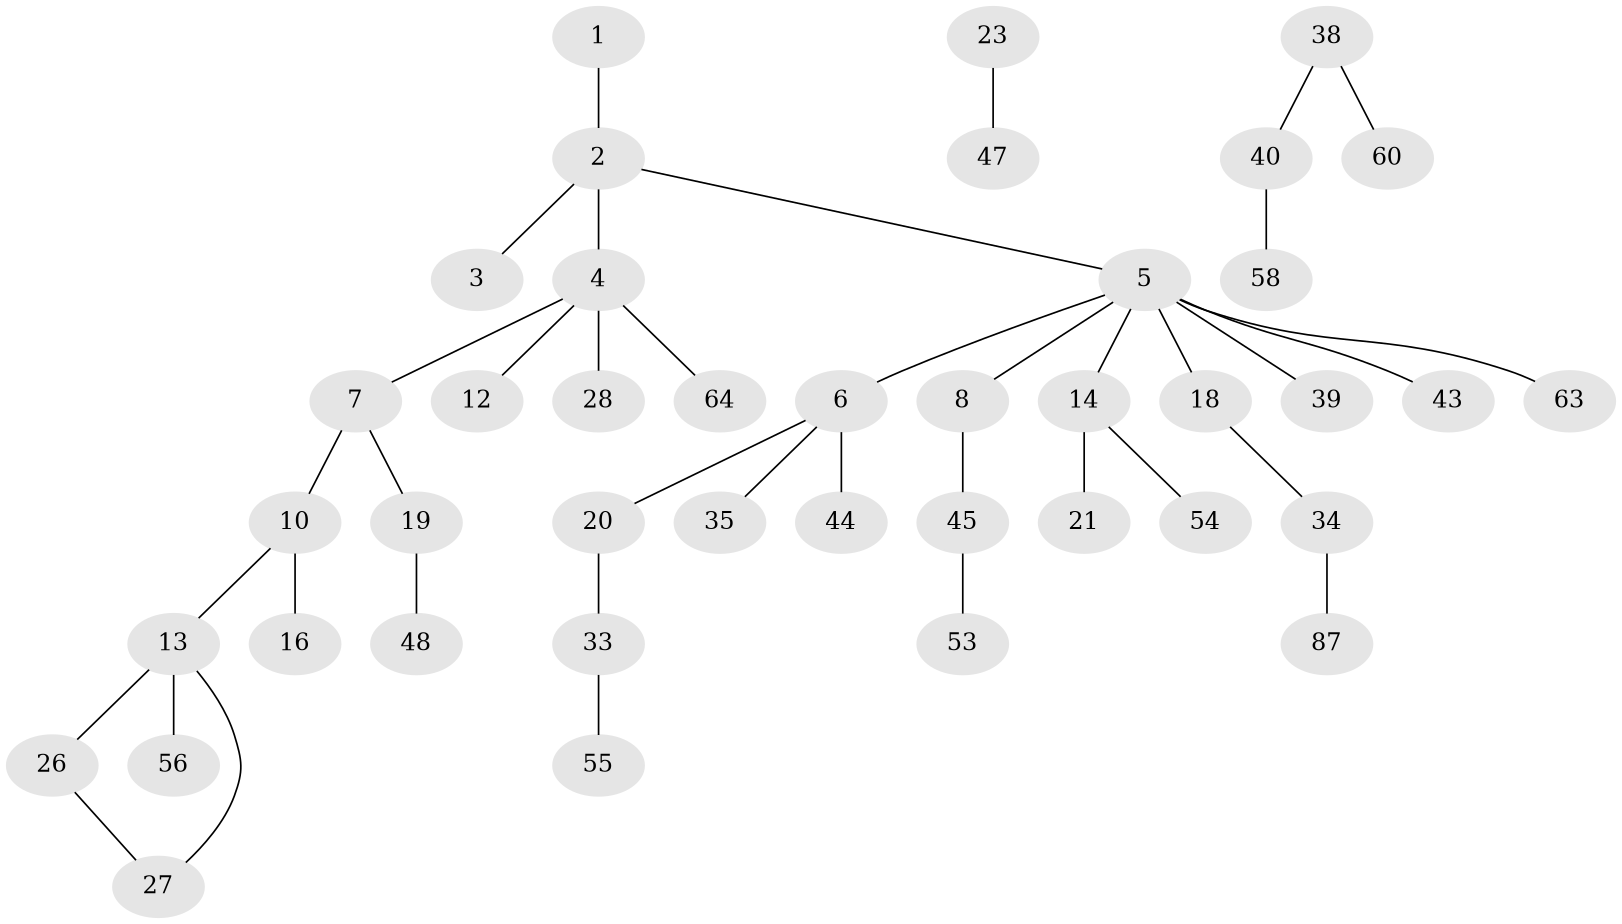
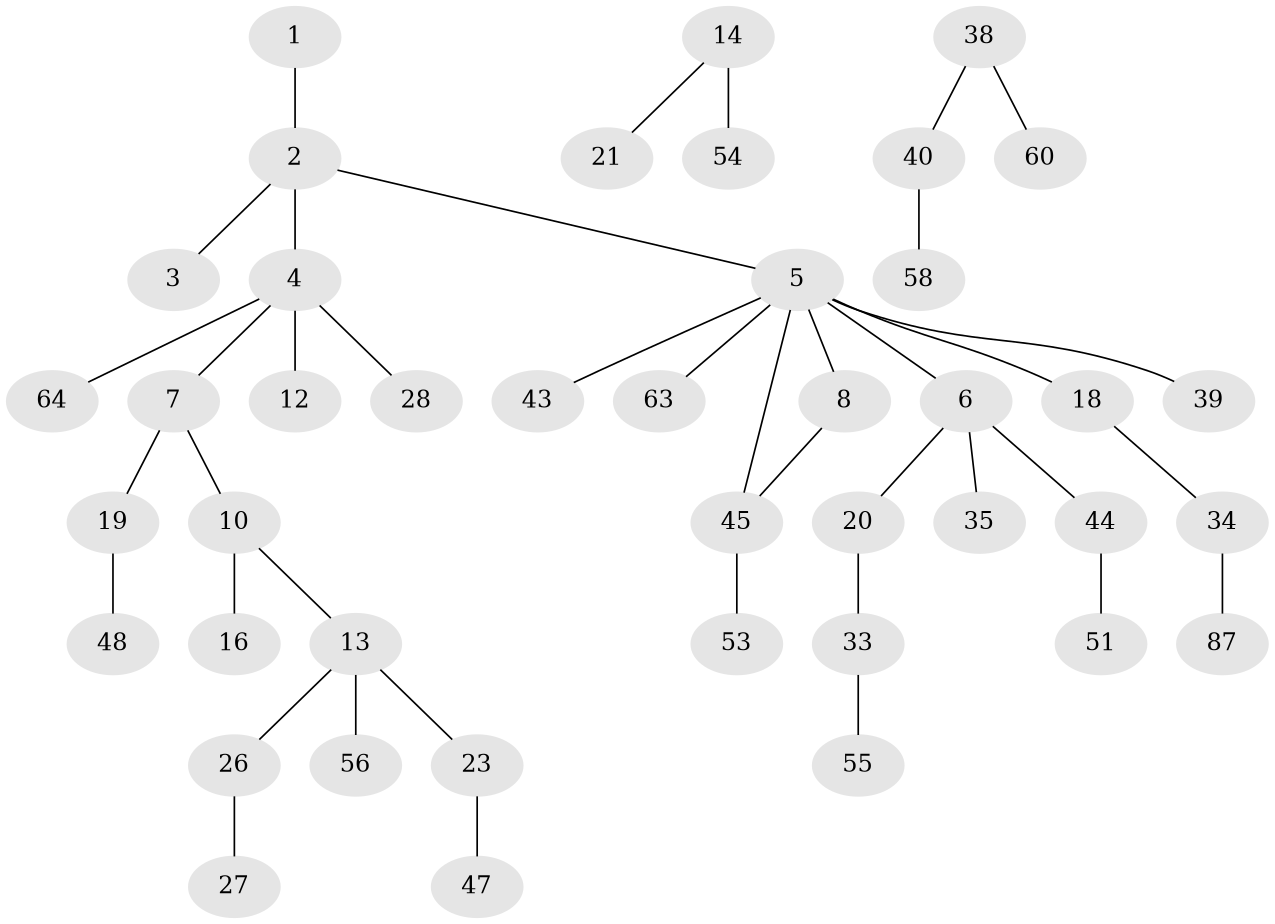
edge "5" -- "14": now "5" -- "45"
node "51": added
edge "13" -- "27": now "13" -- "23"
